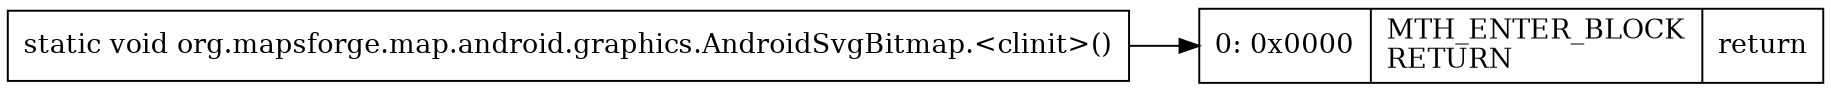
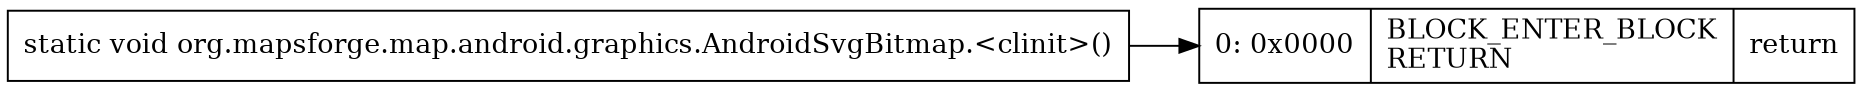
node "0: 0x0000": text "MTH_ENTER_BLOCK" -> "BLOCK_ENTER_BLOCK"
